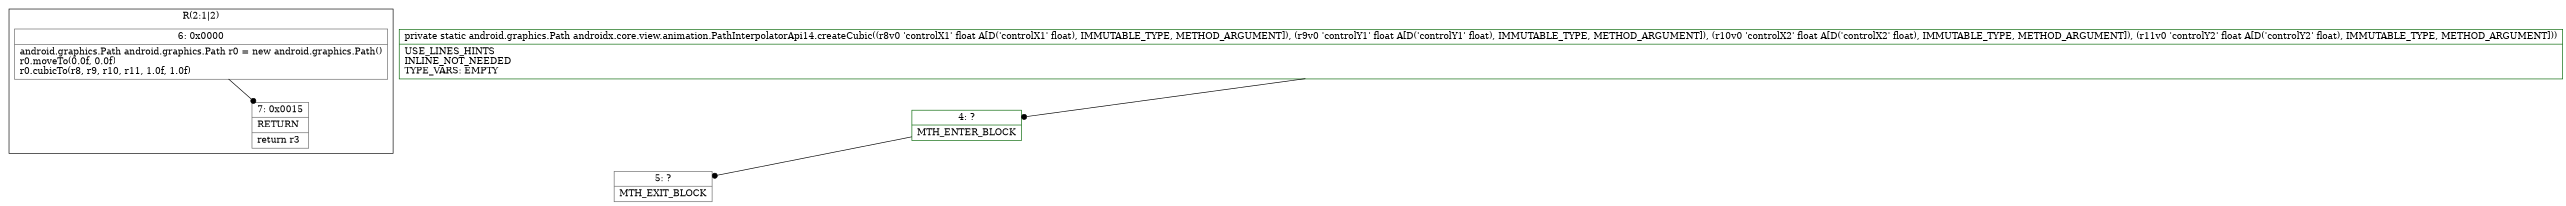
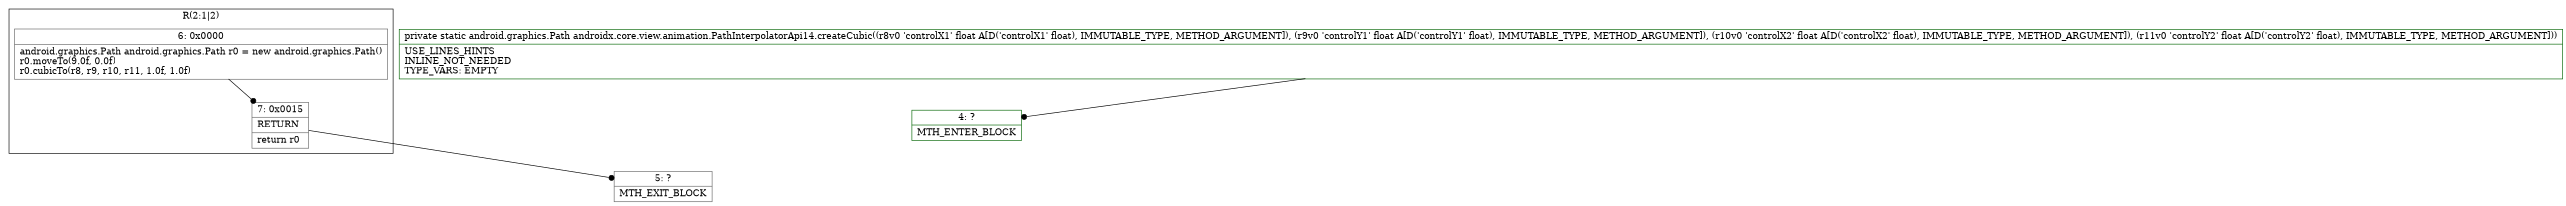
node "6: 0x0000": text "r0.moveTo(0.0f, 0.0f)" -> "r0.moveTo(9.0f, 0.0f)"
node "7: 0x0015": text "return r3" -> "return r0"
edge "4: ?" -> "5: ?": now "7: 0x0015" -> "5: ?"
